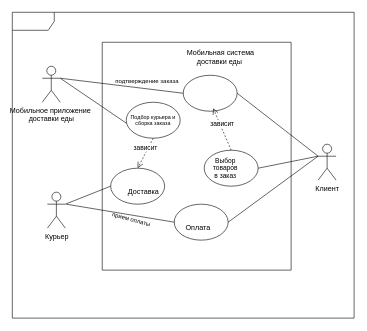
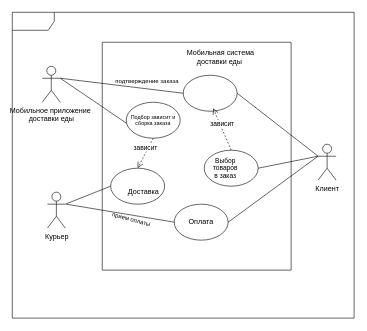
node "Подбор курьера и сборка заказа": label "Подбор курьера и сборка заказа" -> "Подбор зависит и сборка заказа"
node "Оплата": moved (198, 228) -> (201, 222)
